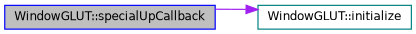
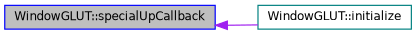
edge "WindowGLUT::specialUpCallback" -> "WindowGLUT::initialize": reversed
